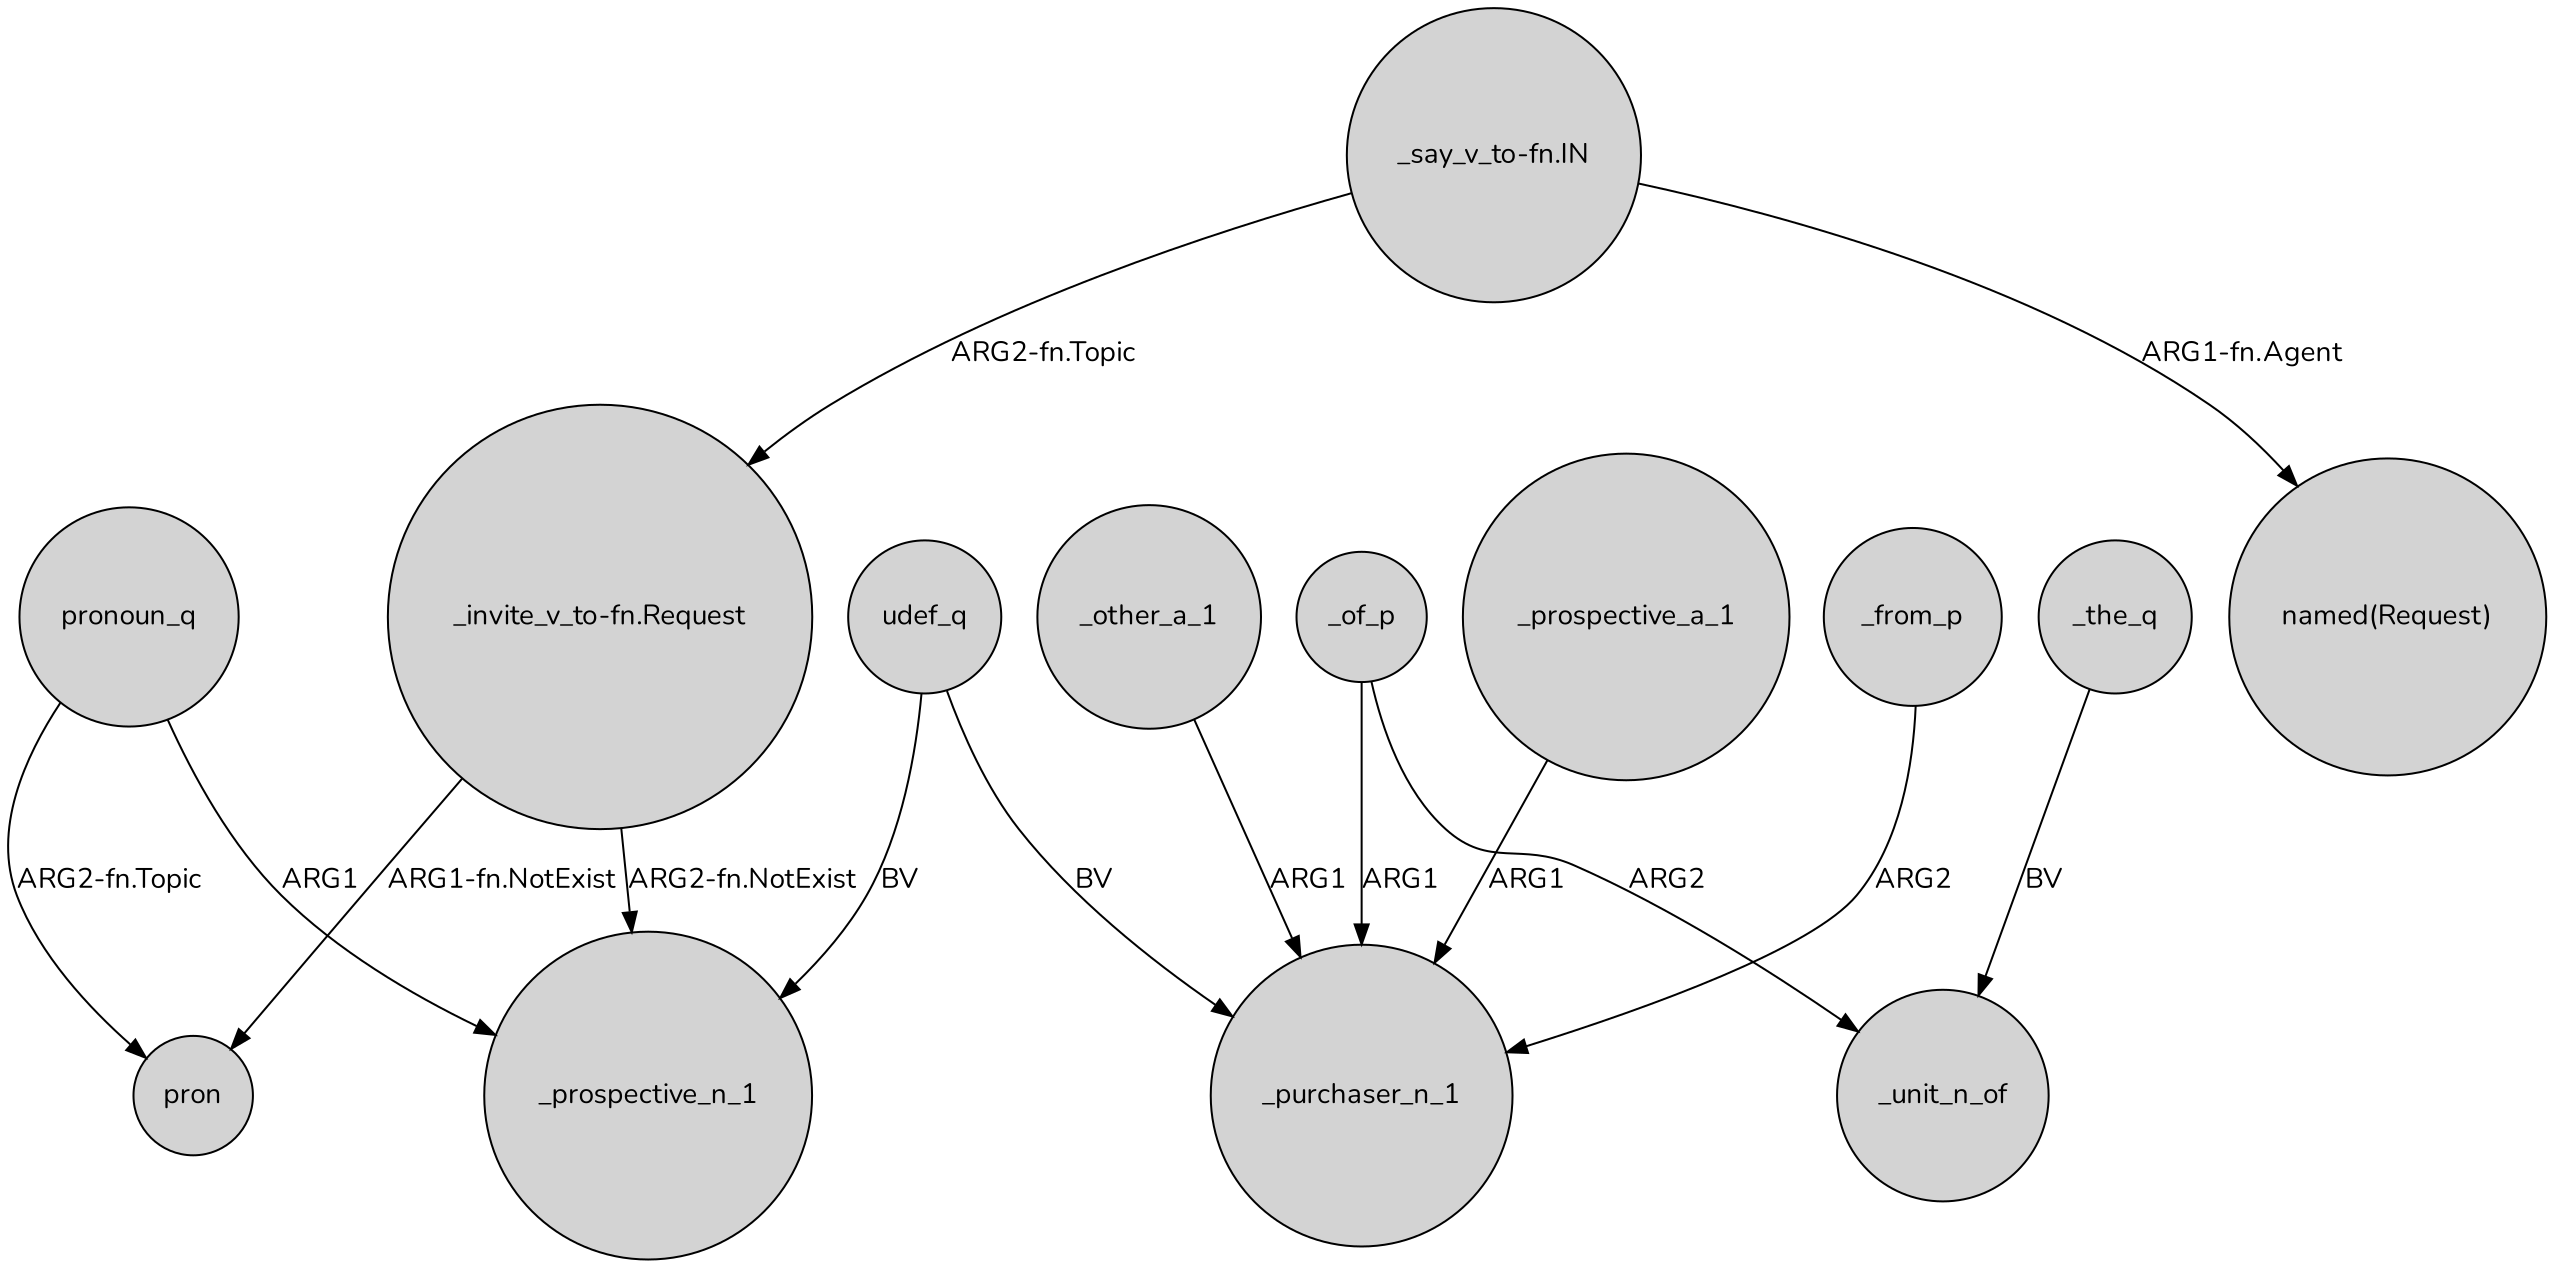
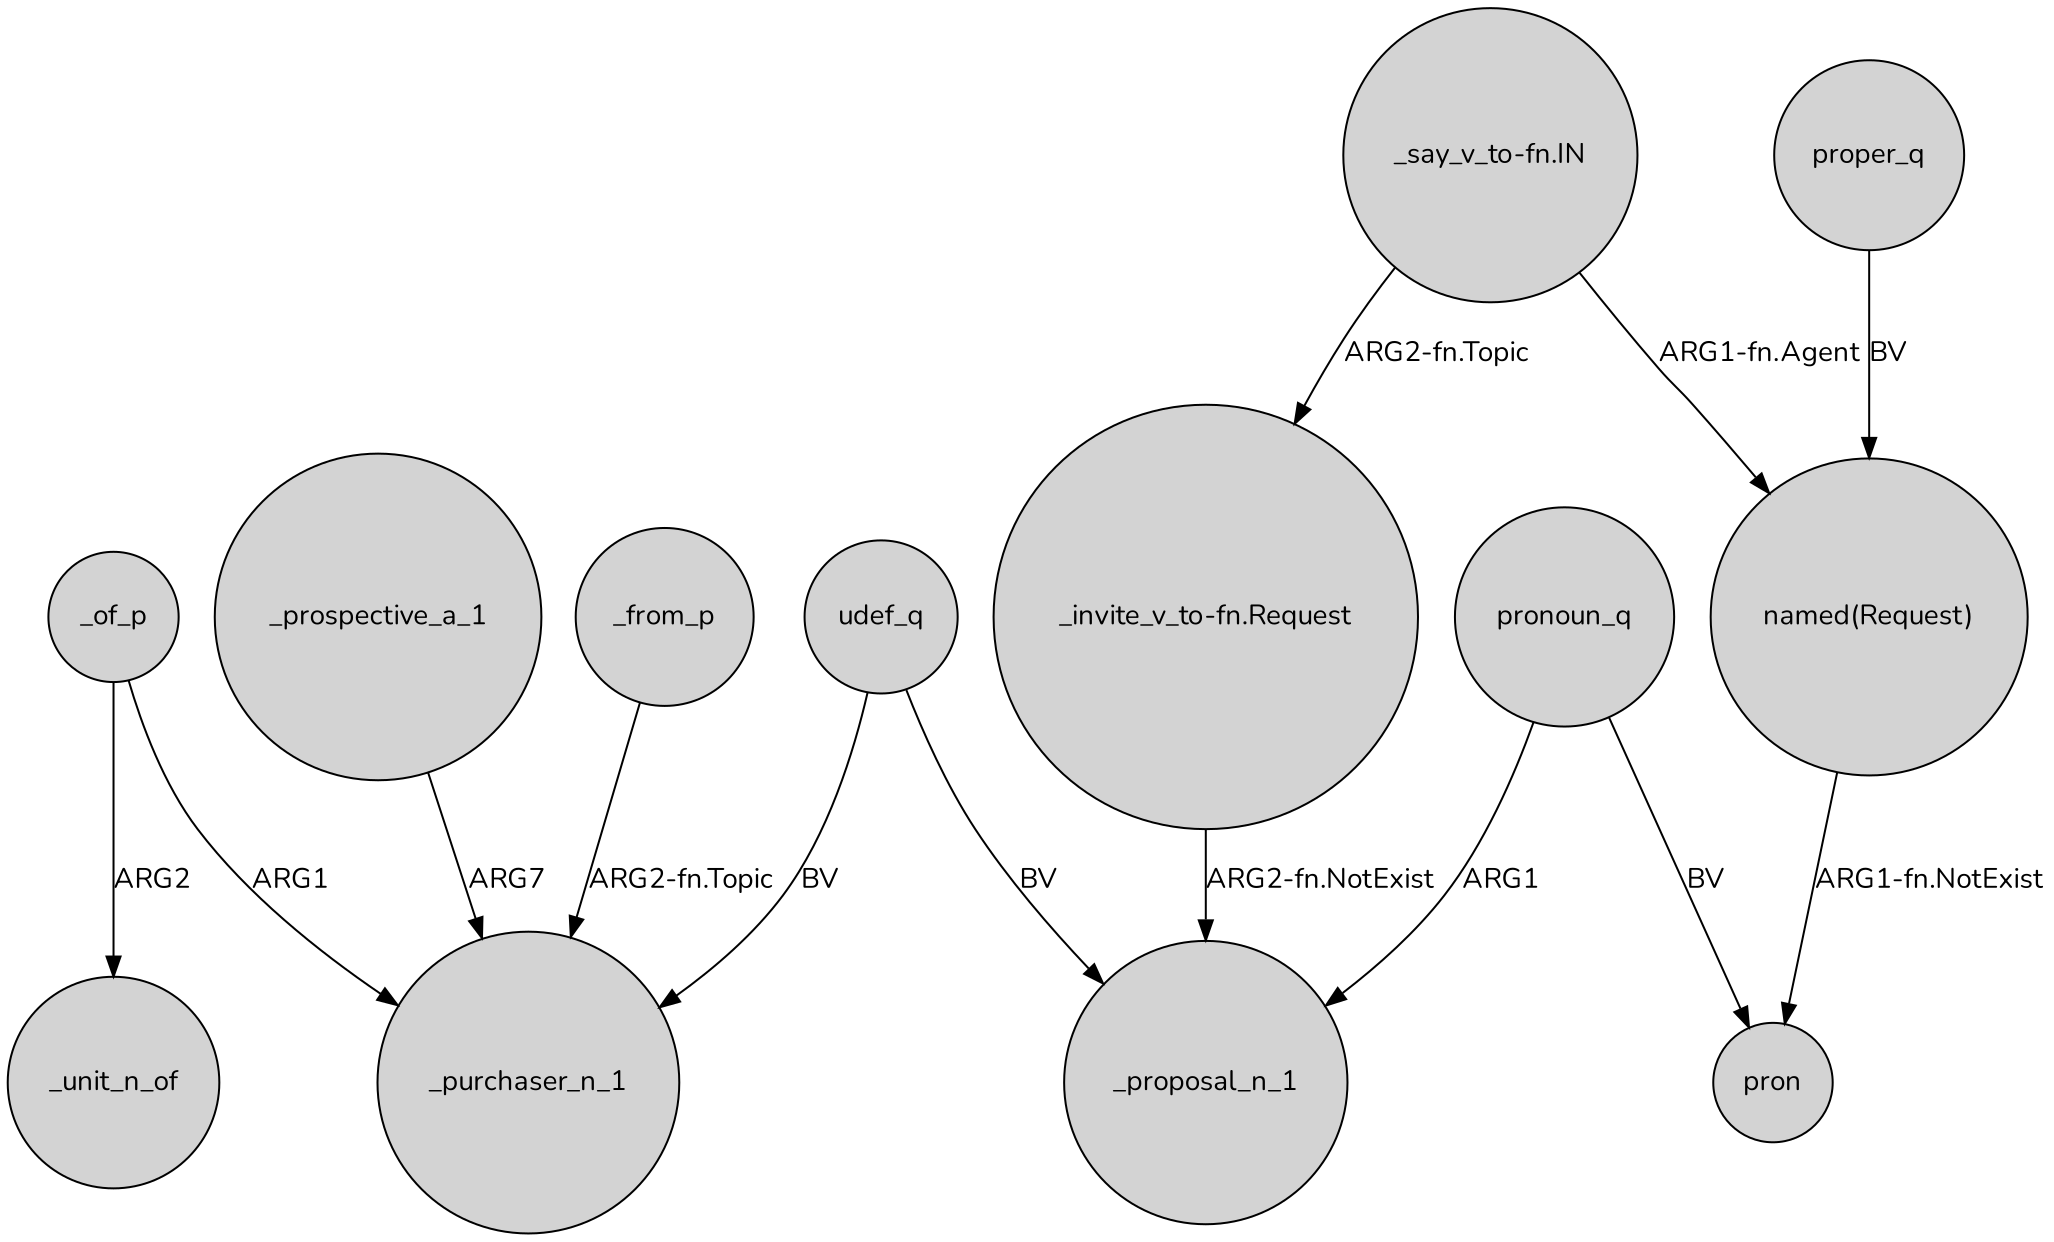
node "proper_q": added
node "_other_a_1": removed
node "_the_q": removed
edge "pronoun_q" -> "pron": label "ARG2-fn.Topic" -> "BV"
edge "_prospective_a_1" -> "_purchaser_n_1": label "ARG1" -> "ARG7"
edge "_from_p" -> "_purchaser_n_1": label "ARG2" -> "ARG2-fn.Topic"
edge "_invite_v_to-fn.Request" -> "pron": now "named(Request)" -> "pron"
node "_prospective_n_1": label "_prospective_n_1" -> "_proposal_n_1"
